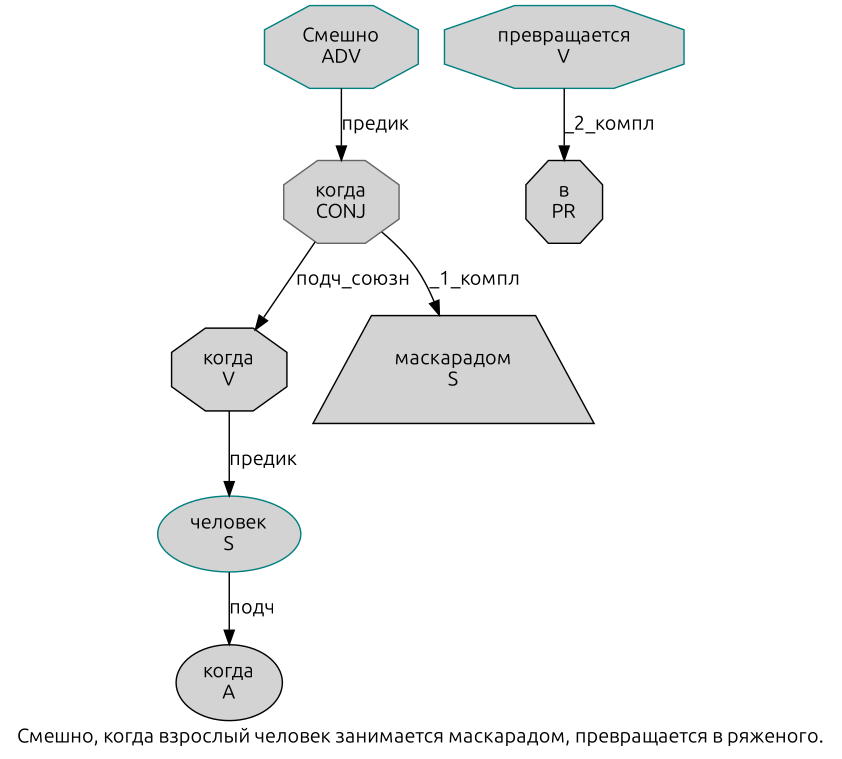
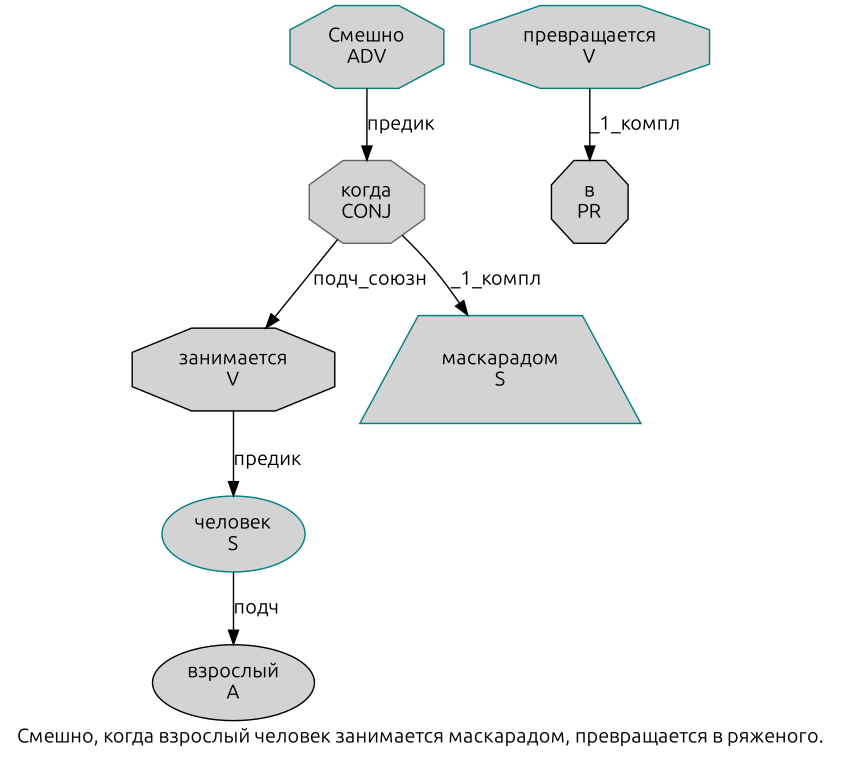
edge "превращается V" -> "в PR": label "_2_компл" -> "_1_компл"
node "когда V": label "когда V" -> "занимается V"
node "маскарадом S": color black -> teal
node "когда A": label "когда A" -> "взрослый A"
